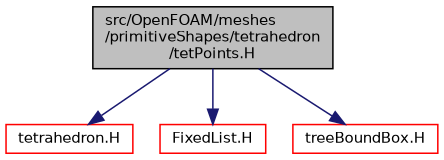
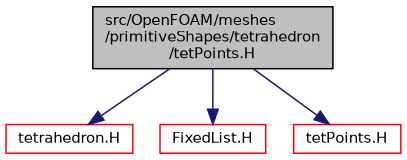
node "treeBoundBox.H": label "treeBoundBox.H" -> "tetPoints.H"
